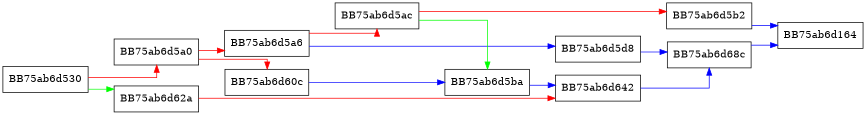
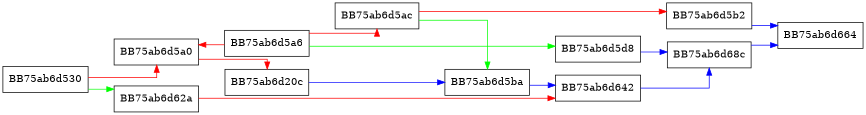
node "BB75ab6d164": label "BB75ab6d164" -> "BB75ab6d664"
edge "BB75ab6d5a6" -> "BB75ab6d5d8": color blue -> green
edge "BB75ab6d5a0" -> "BB75ab6d5a6": reversed
node "BB75ab6d60c": label "BB75ab6d60c" -> "BB75ab6d20c"
